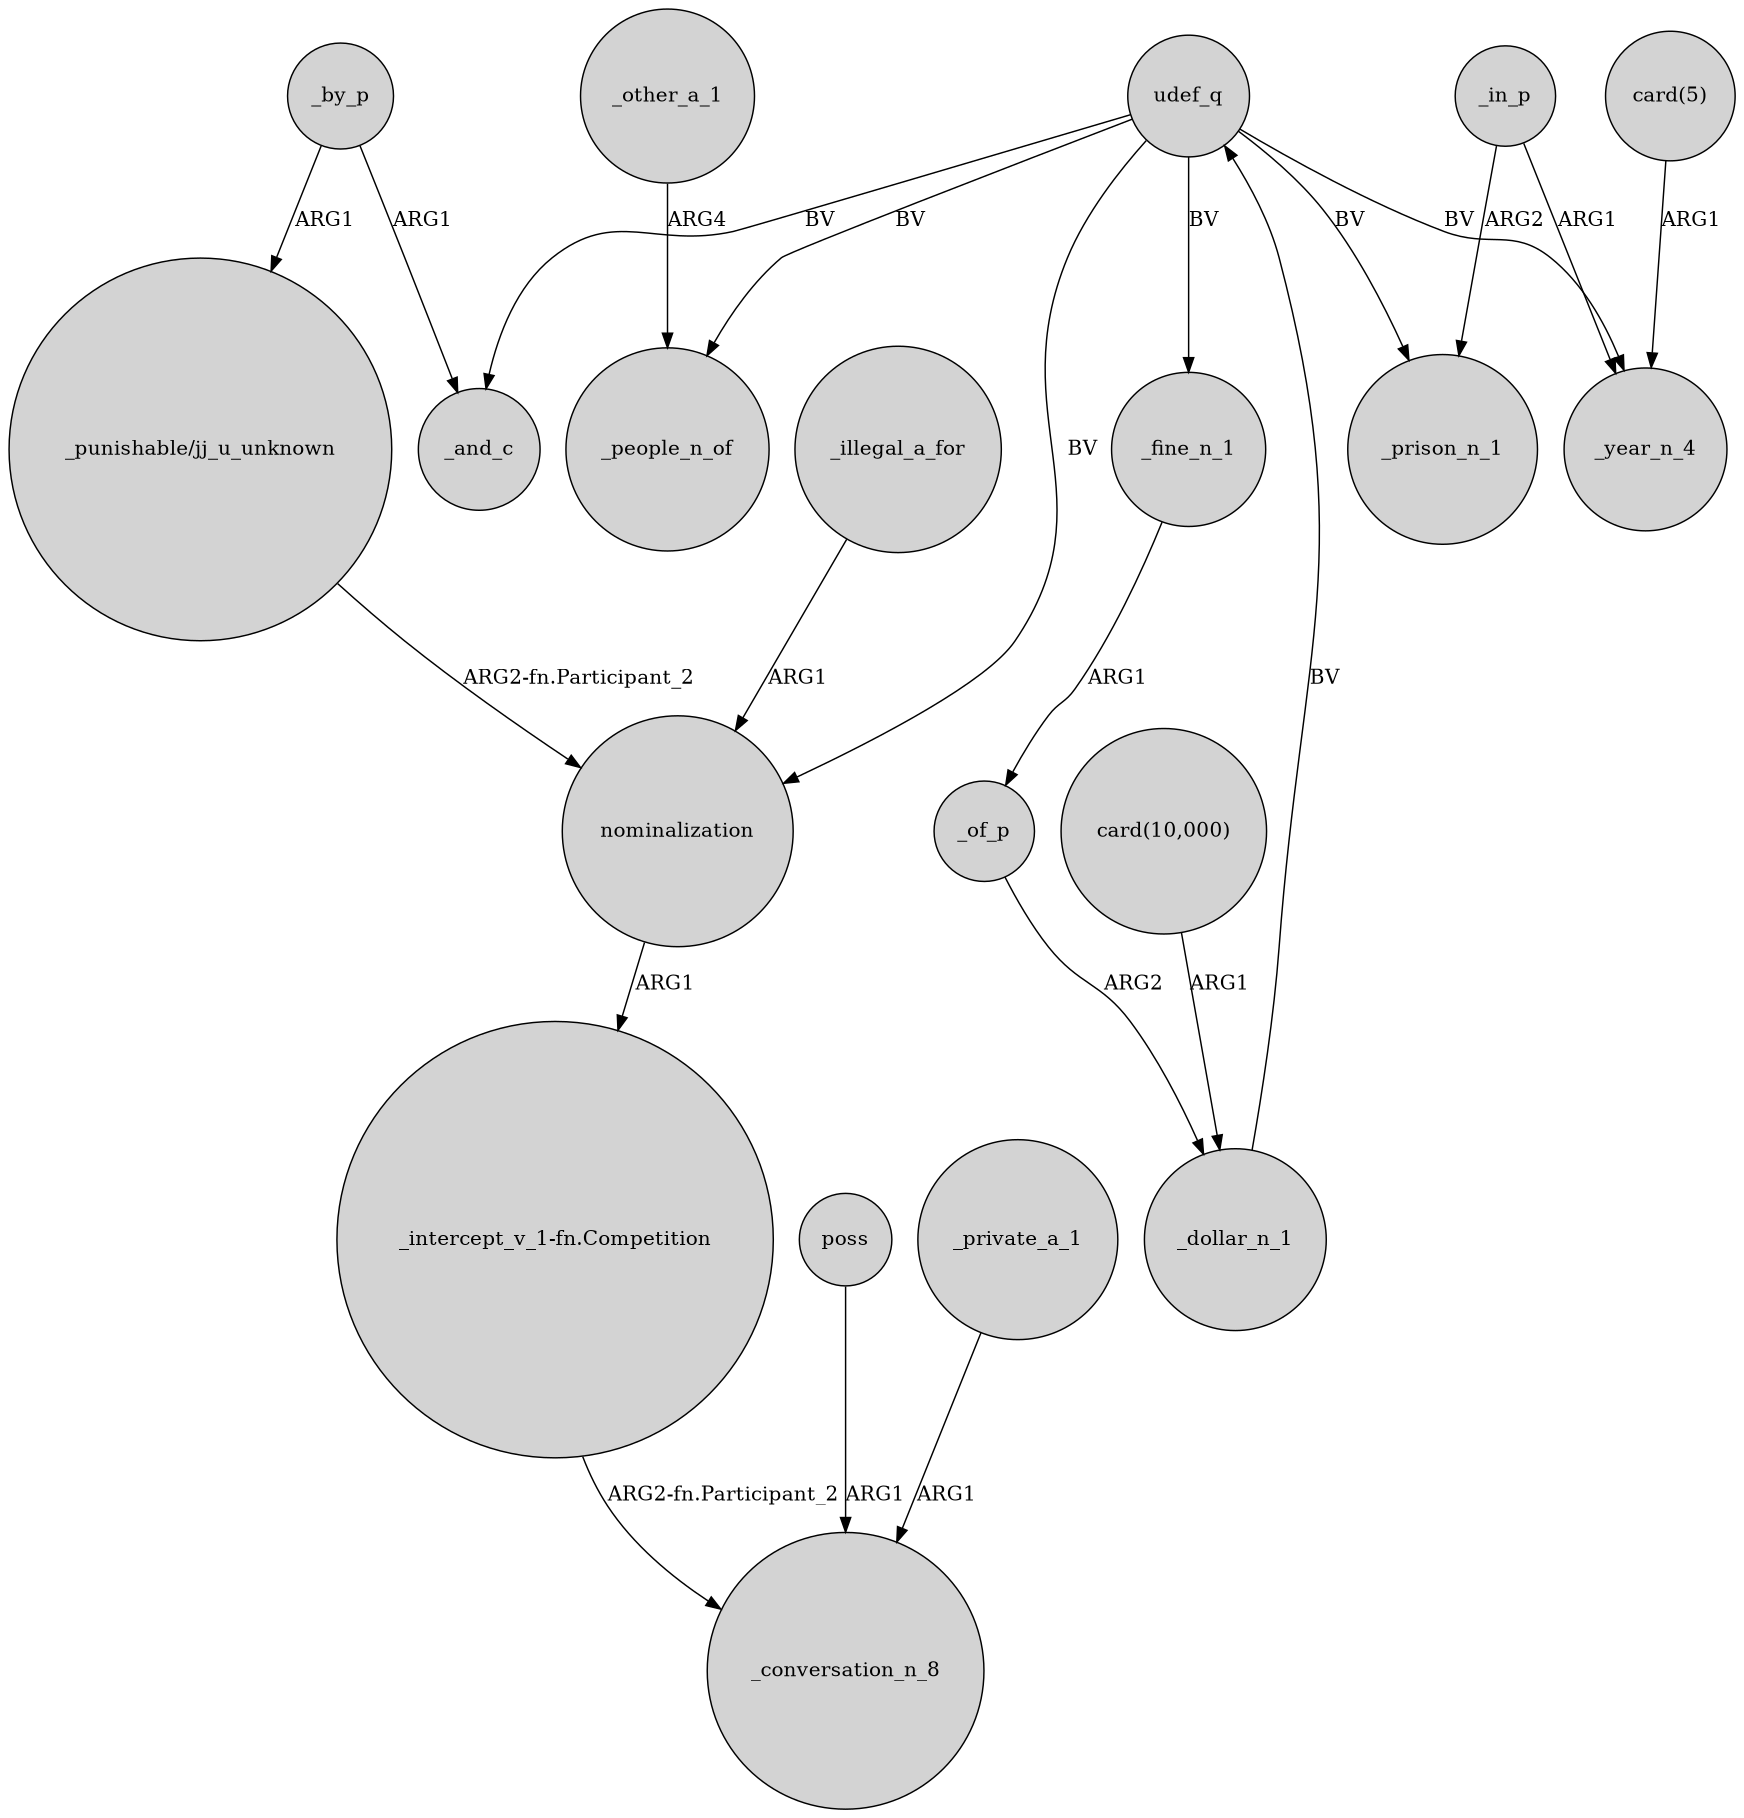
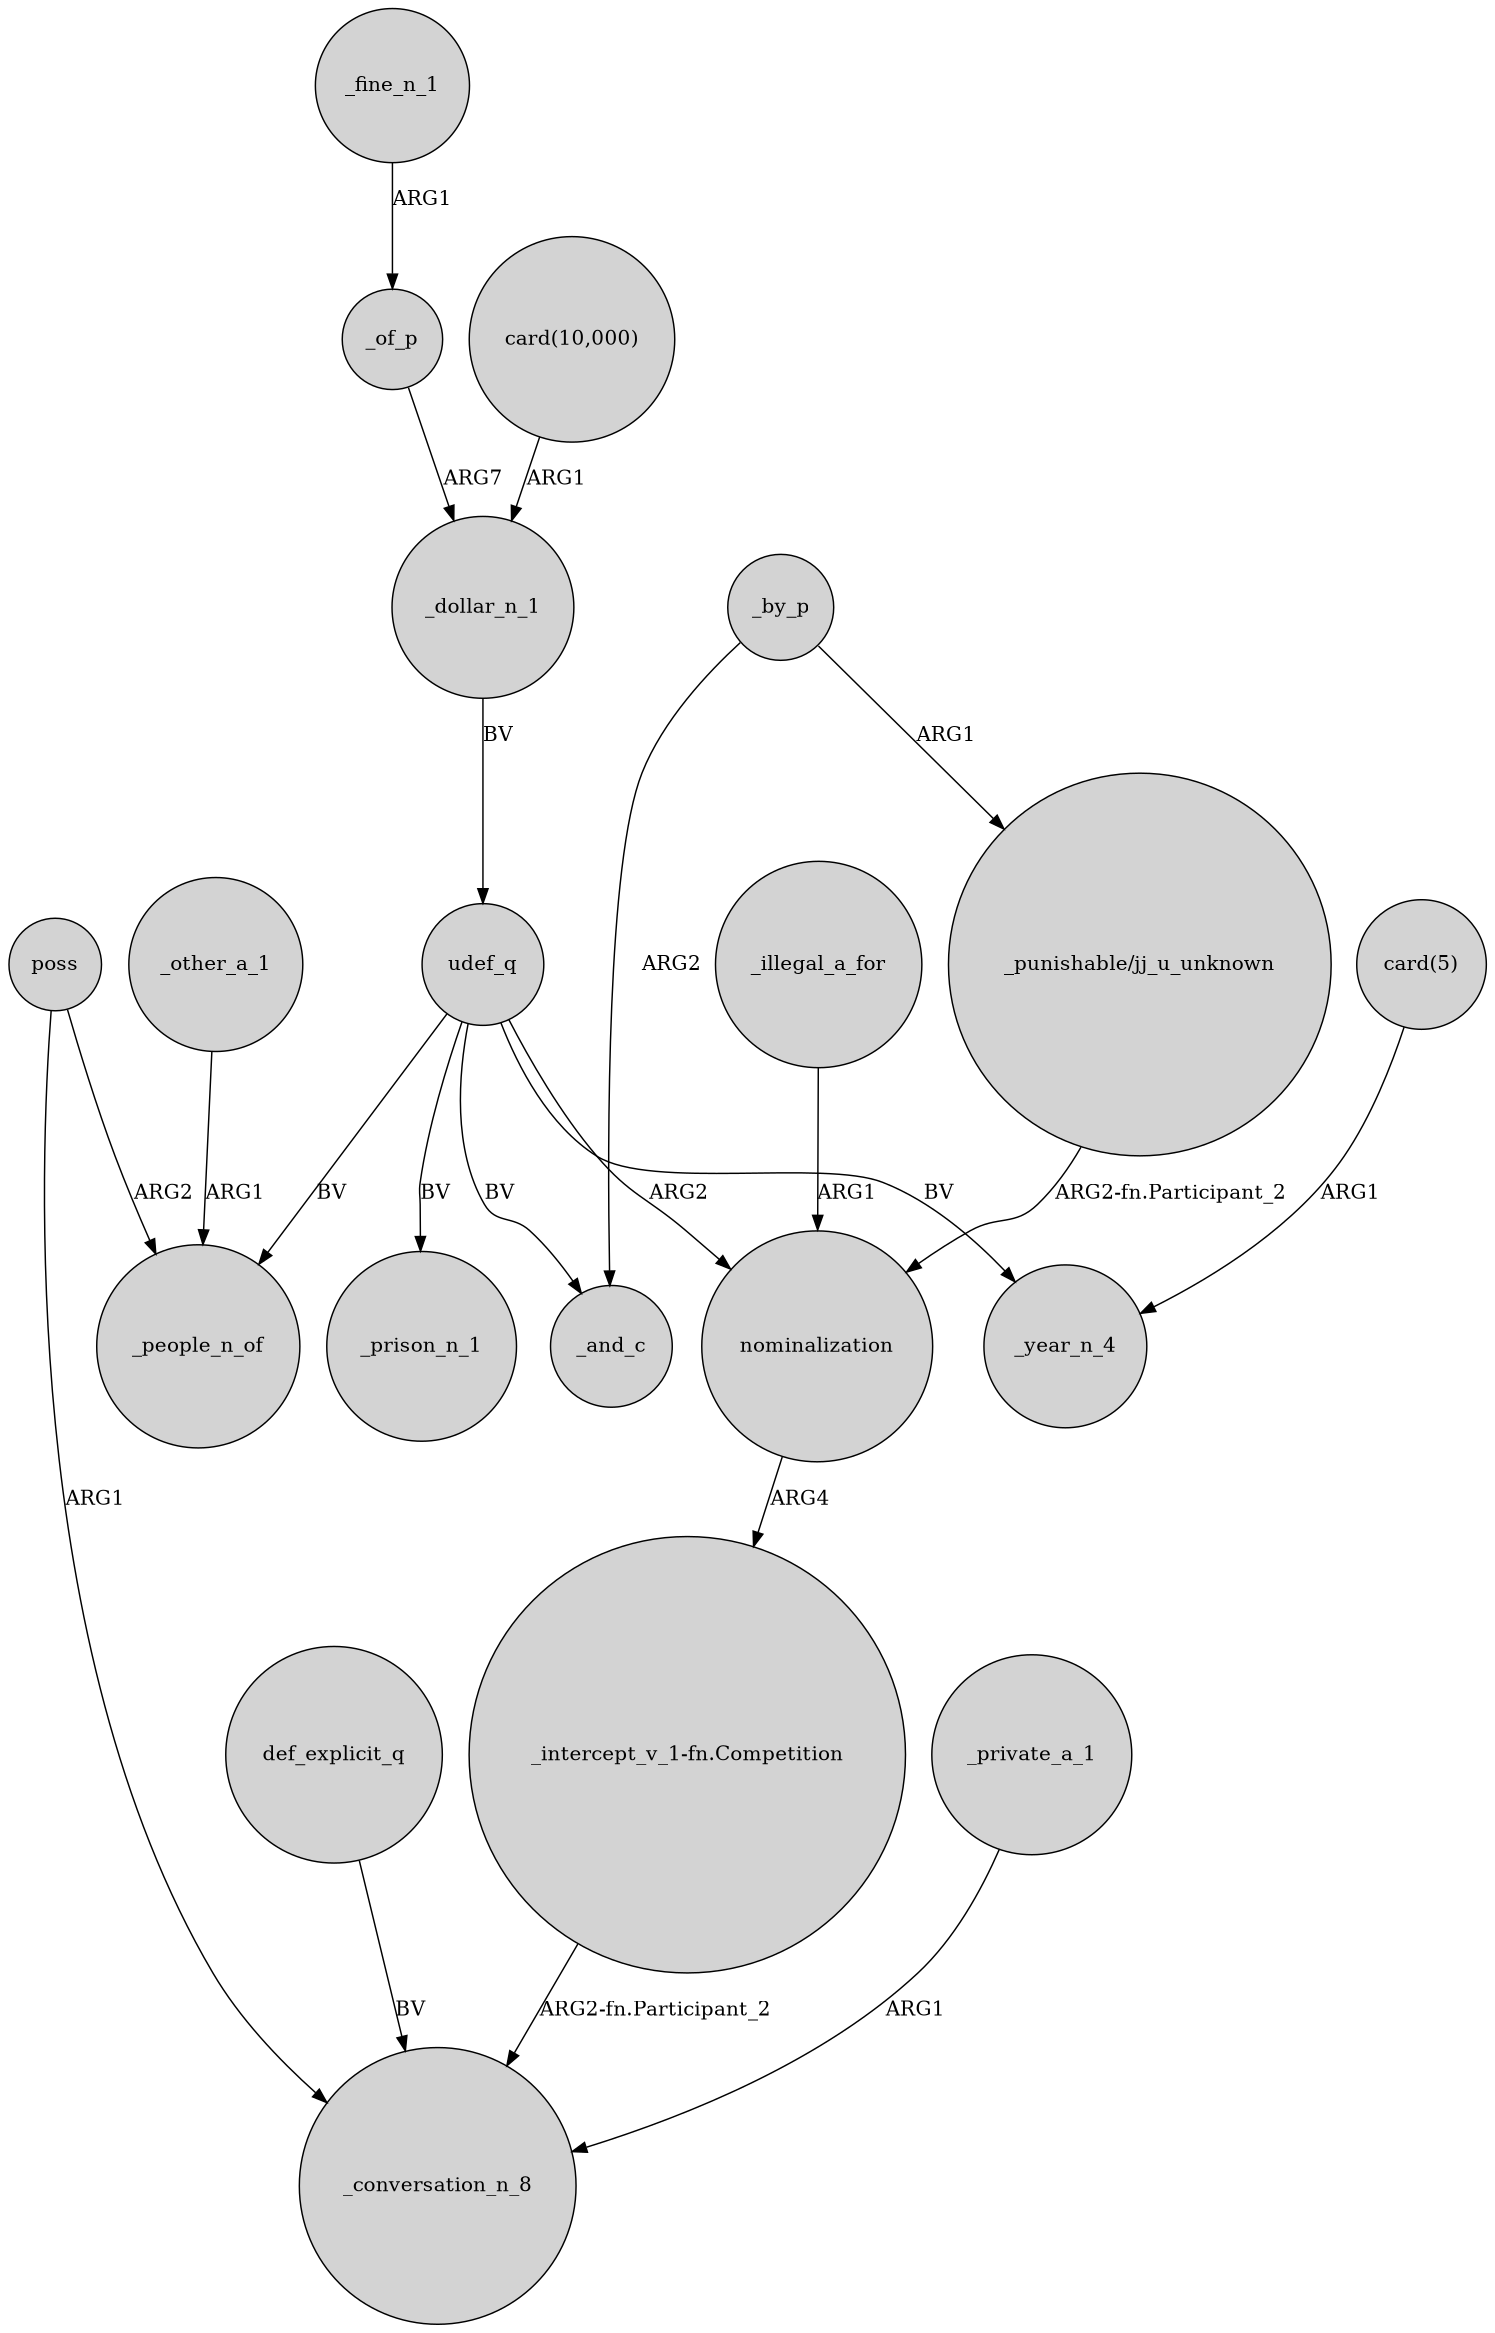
node "_in_p": removed
edge "_by_p" -> "_and_c": label "ARG1" -> "ARG2"
edge "_other_a_1" -> "_people_n_of": label "ARG4" -> "ARG1"
edge "udef_q" -> "_fine_n_1": removed, label "BV"
edge "udef_q" -> "nominalization": label "BV" -> "ARG2"
edge "nominalization" -> "_intercept_v_1-fn.Competition": label "ARG1" -> "ARG4"
edge "_of_p" -> "_dollar_n_1": label "ARG2" -> "ARG7"
edge "poss" -> "_people_n_of": added, label "ARG2"
node "def_explicit_q": added
